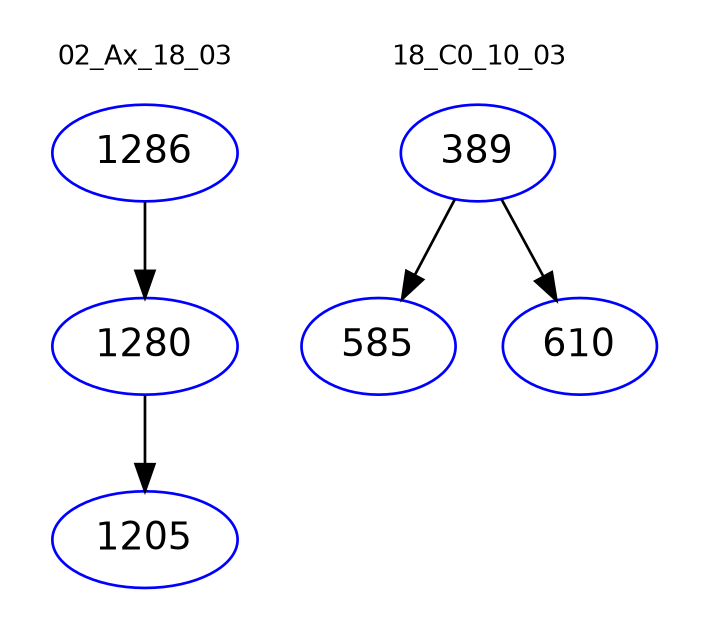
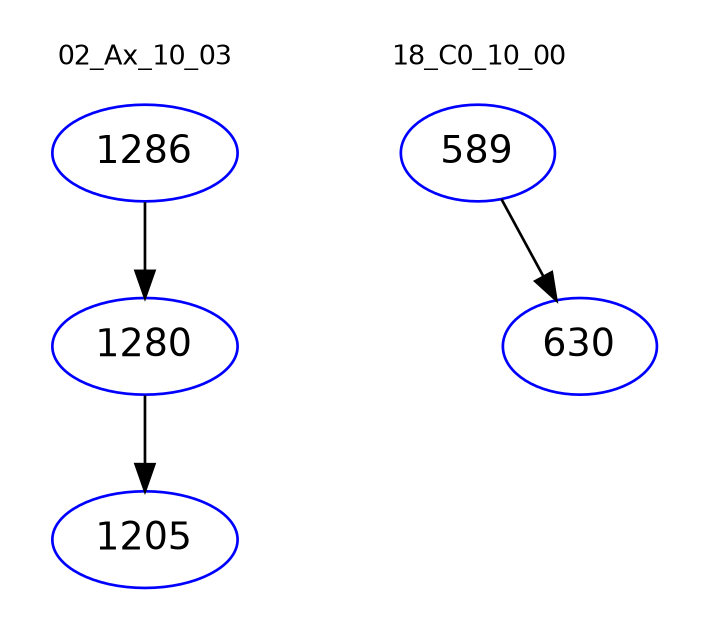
cluster "02_Ax_18_03": label "02_Ax_18_03" -> "02_Ax_10_03"
cluster "18_C0_10_03": label "18_C0_10_03" -> "18_C0_10_00"
node "389": label "389" -> "589"
node "585": removed
node "610": label "610" -> "630"
